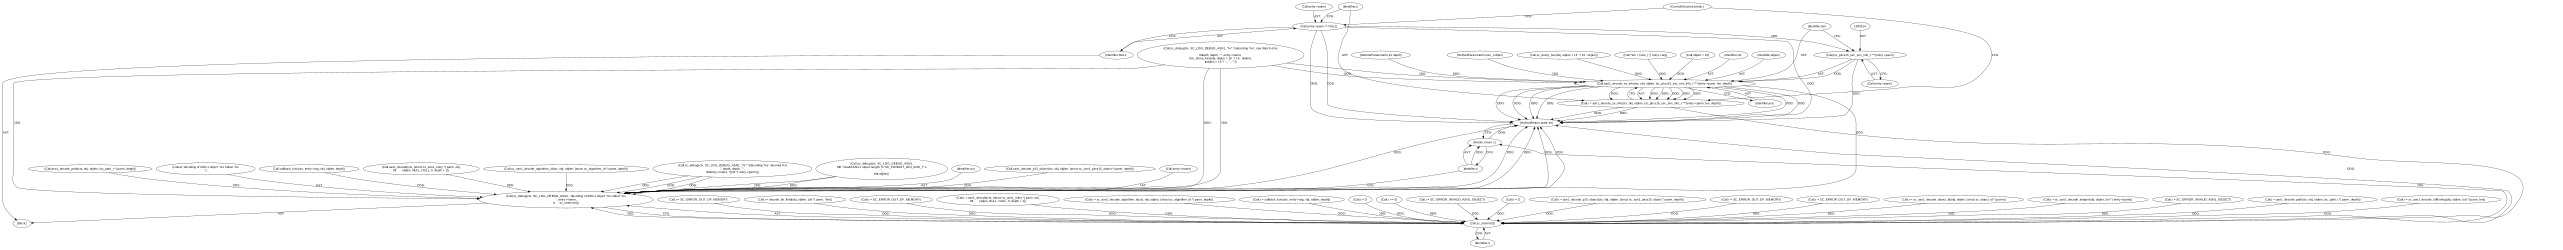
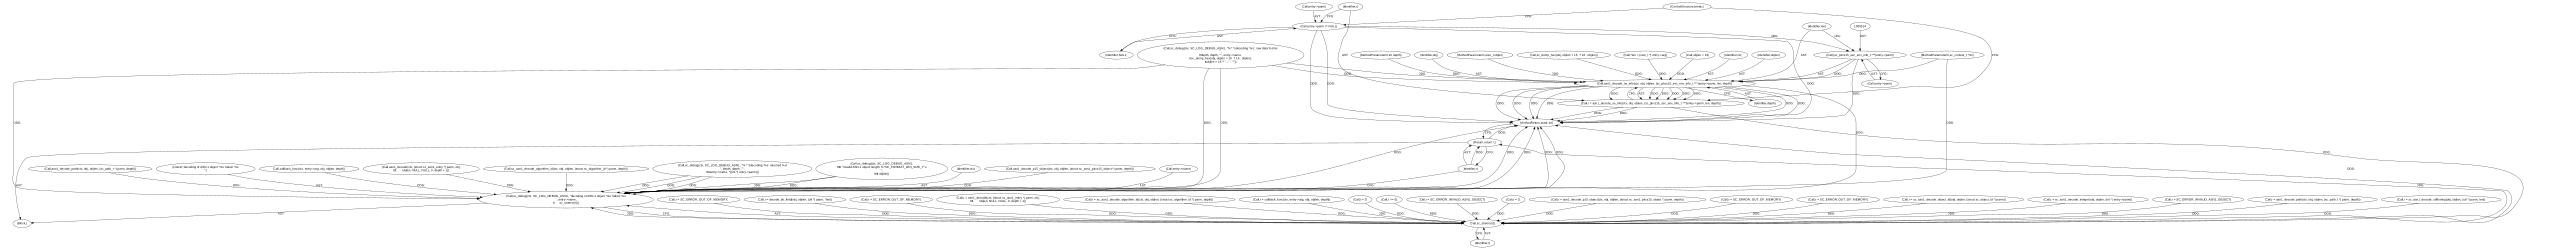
node "(Identifier,obj)": added
node "(MethodParameterIn,sc_context_t *ctx)": added
edge "(Identifier,NULL)" -> "(Block,)": now "(Return,return r;)" -> "(Block,)"
node "(Identifier,asn)": label "(Identifier,asn)" -> "(Identifier,depth)"
